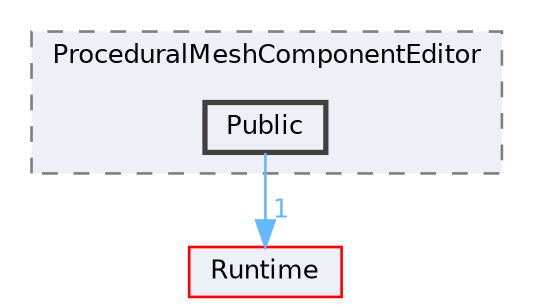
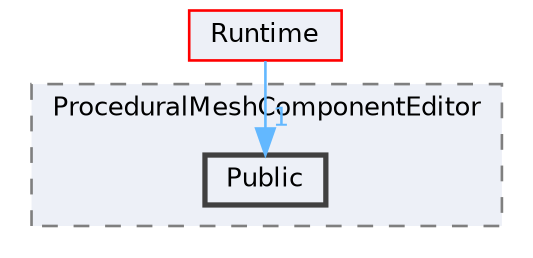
edge "Public" -> "Runtime": reversed
